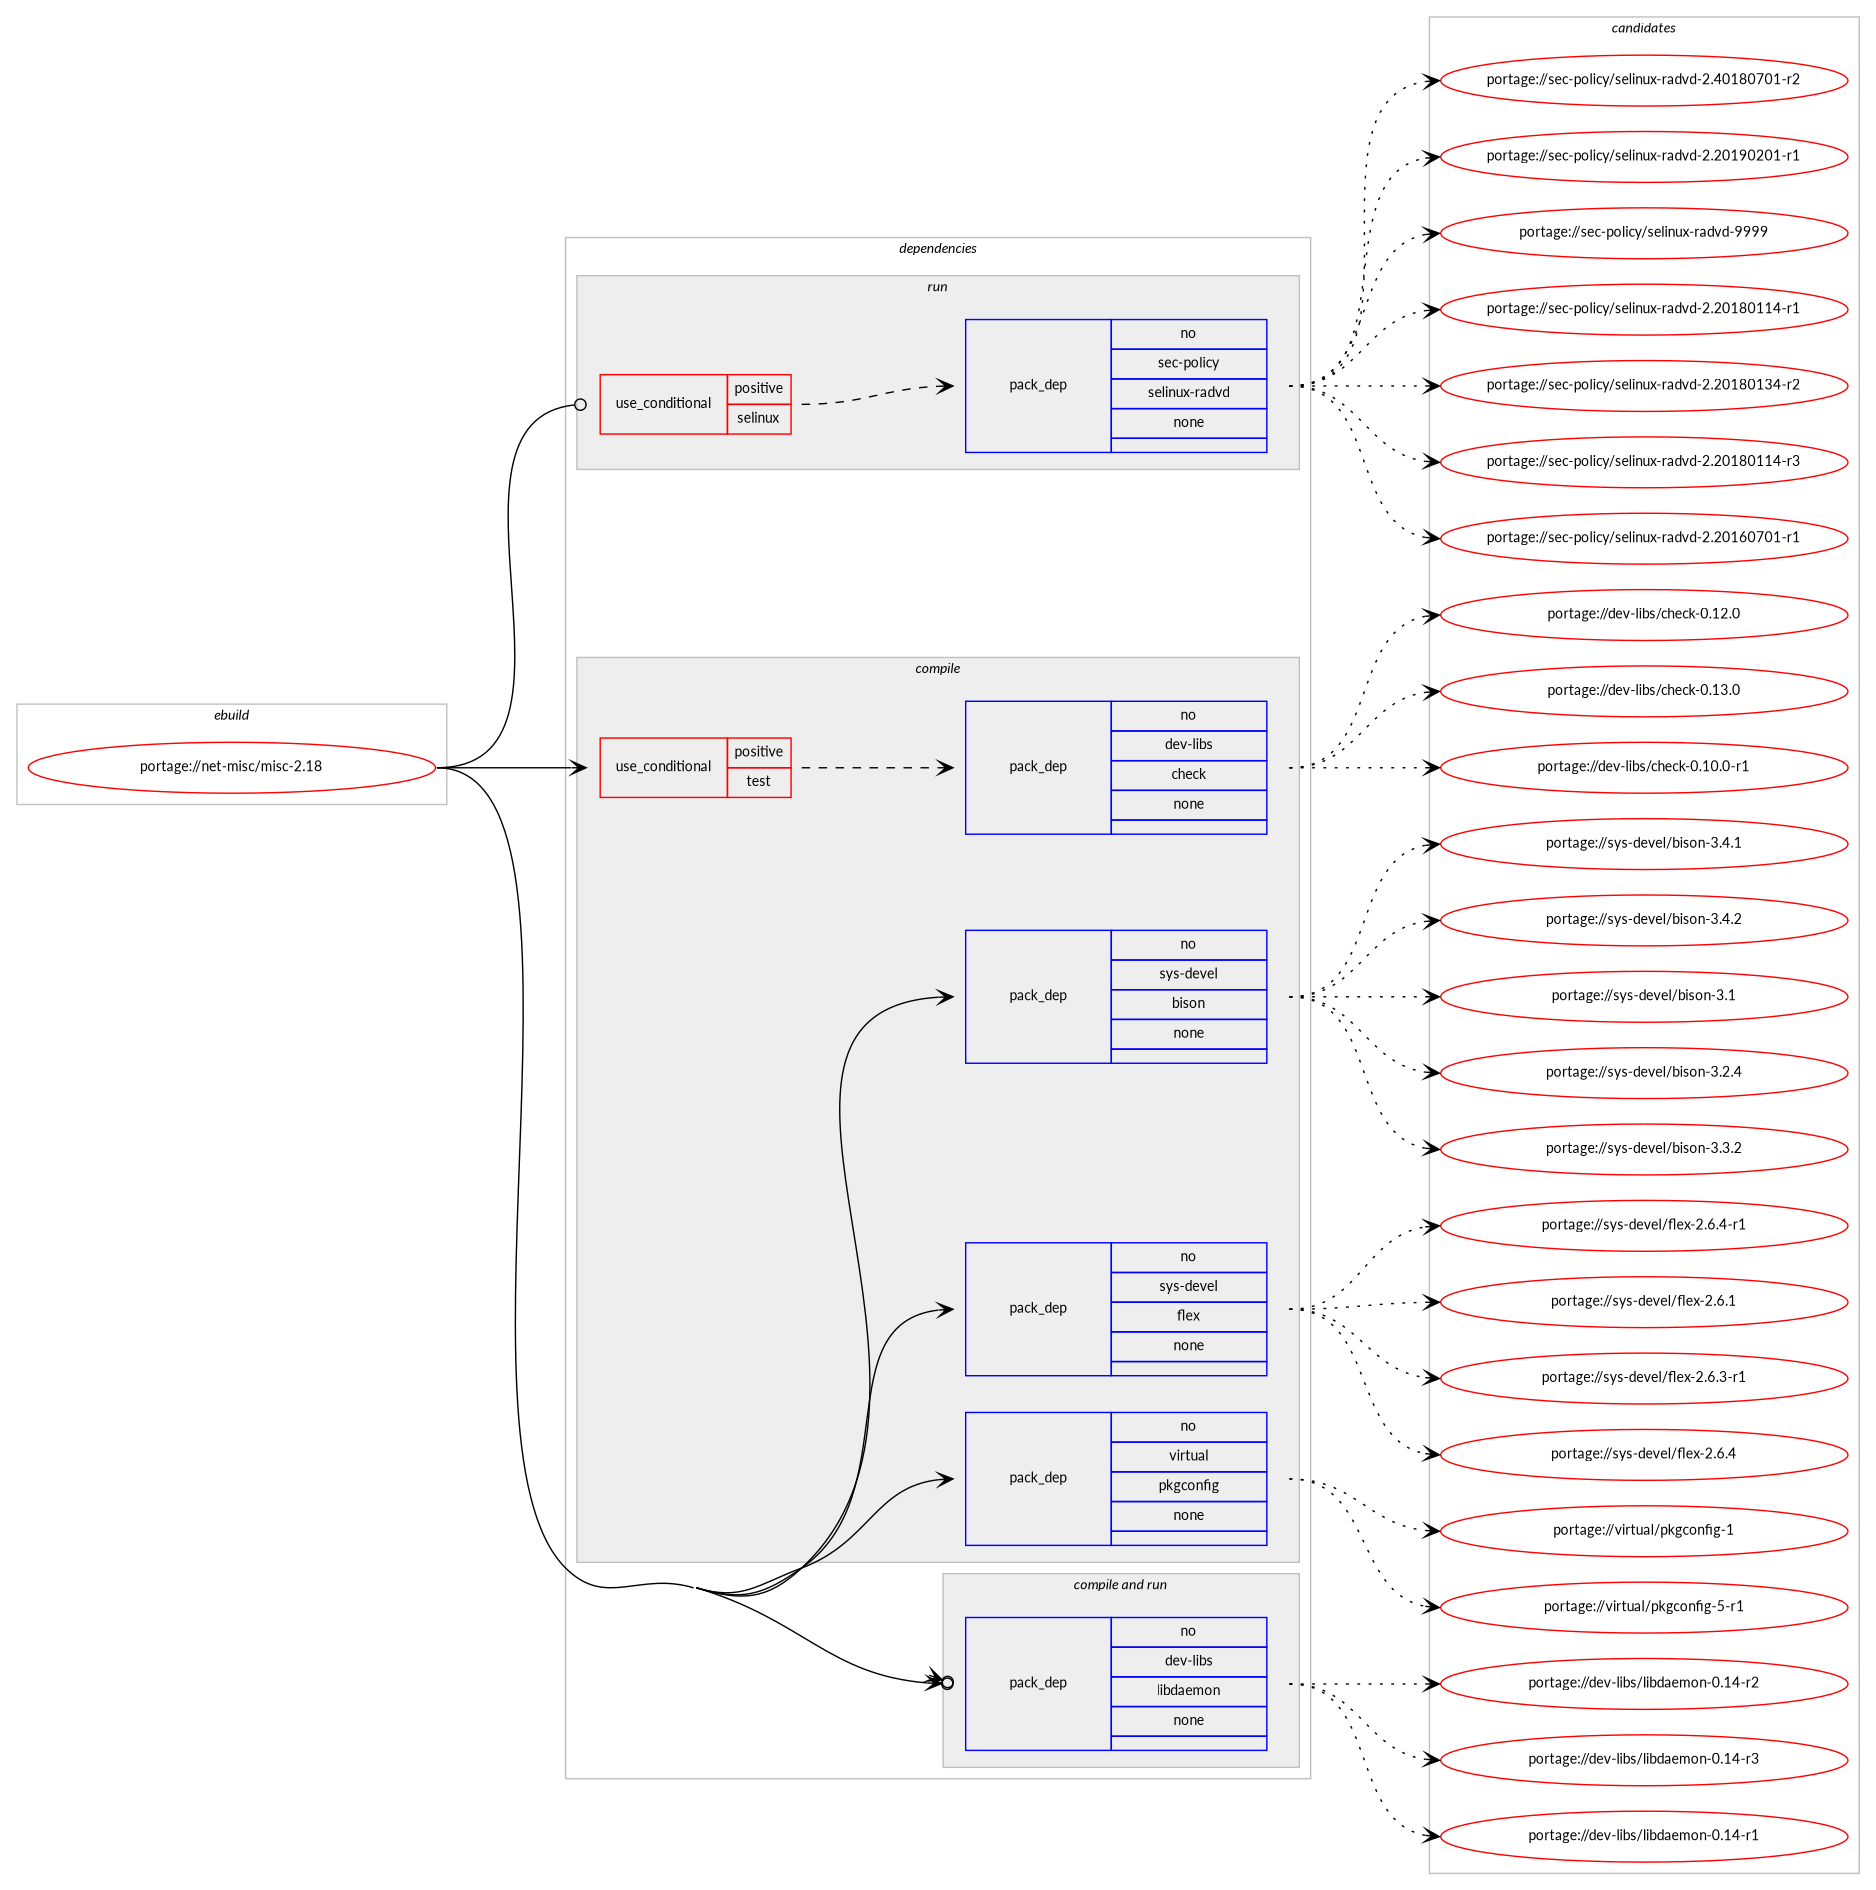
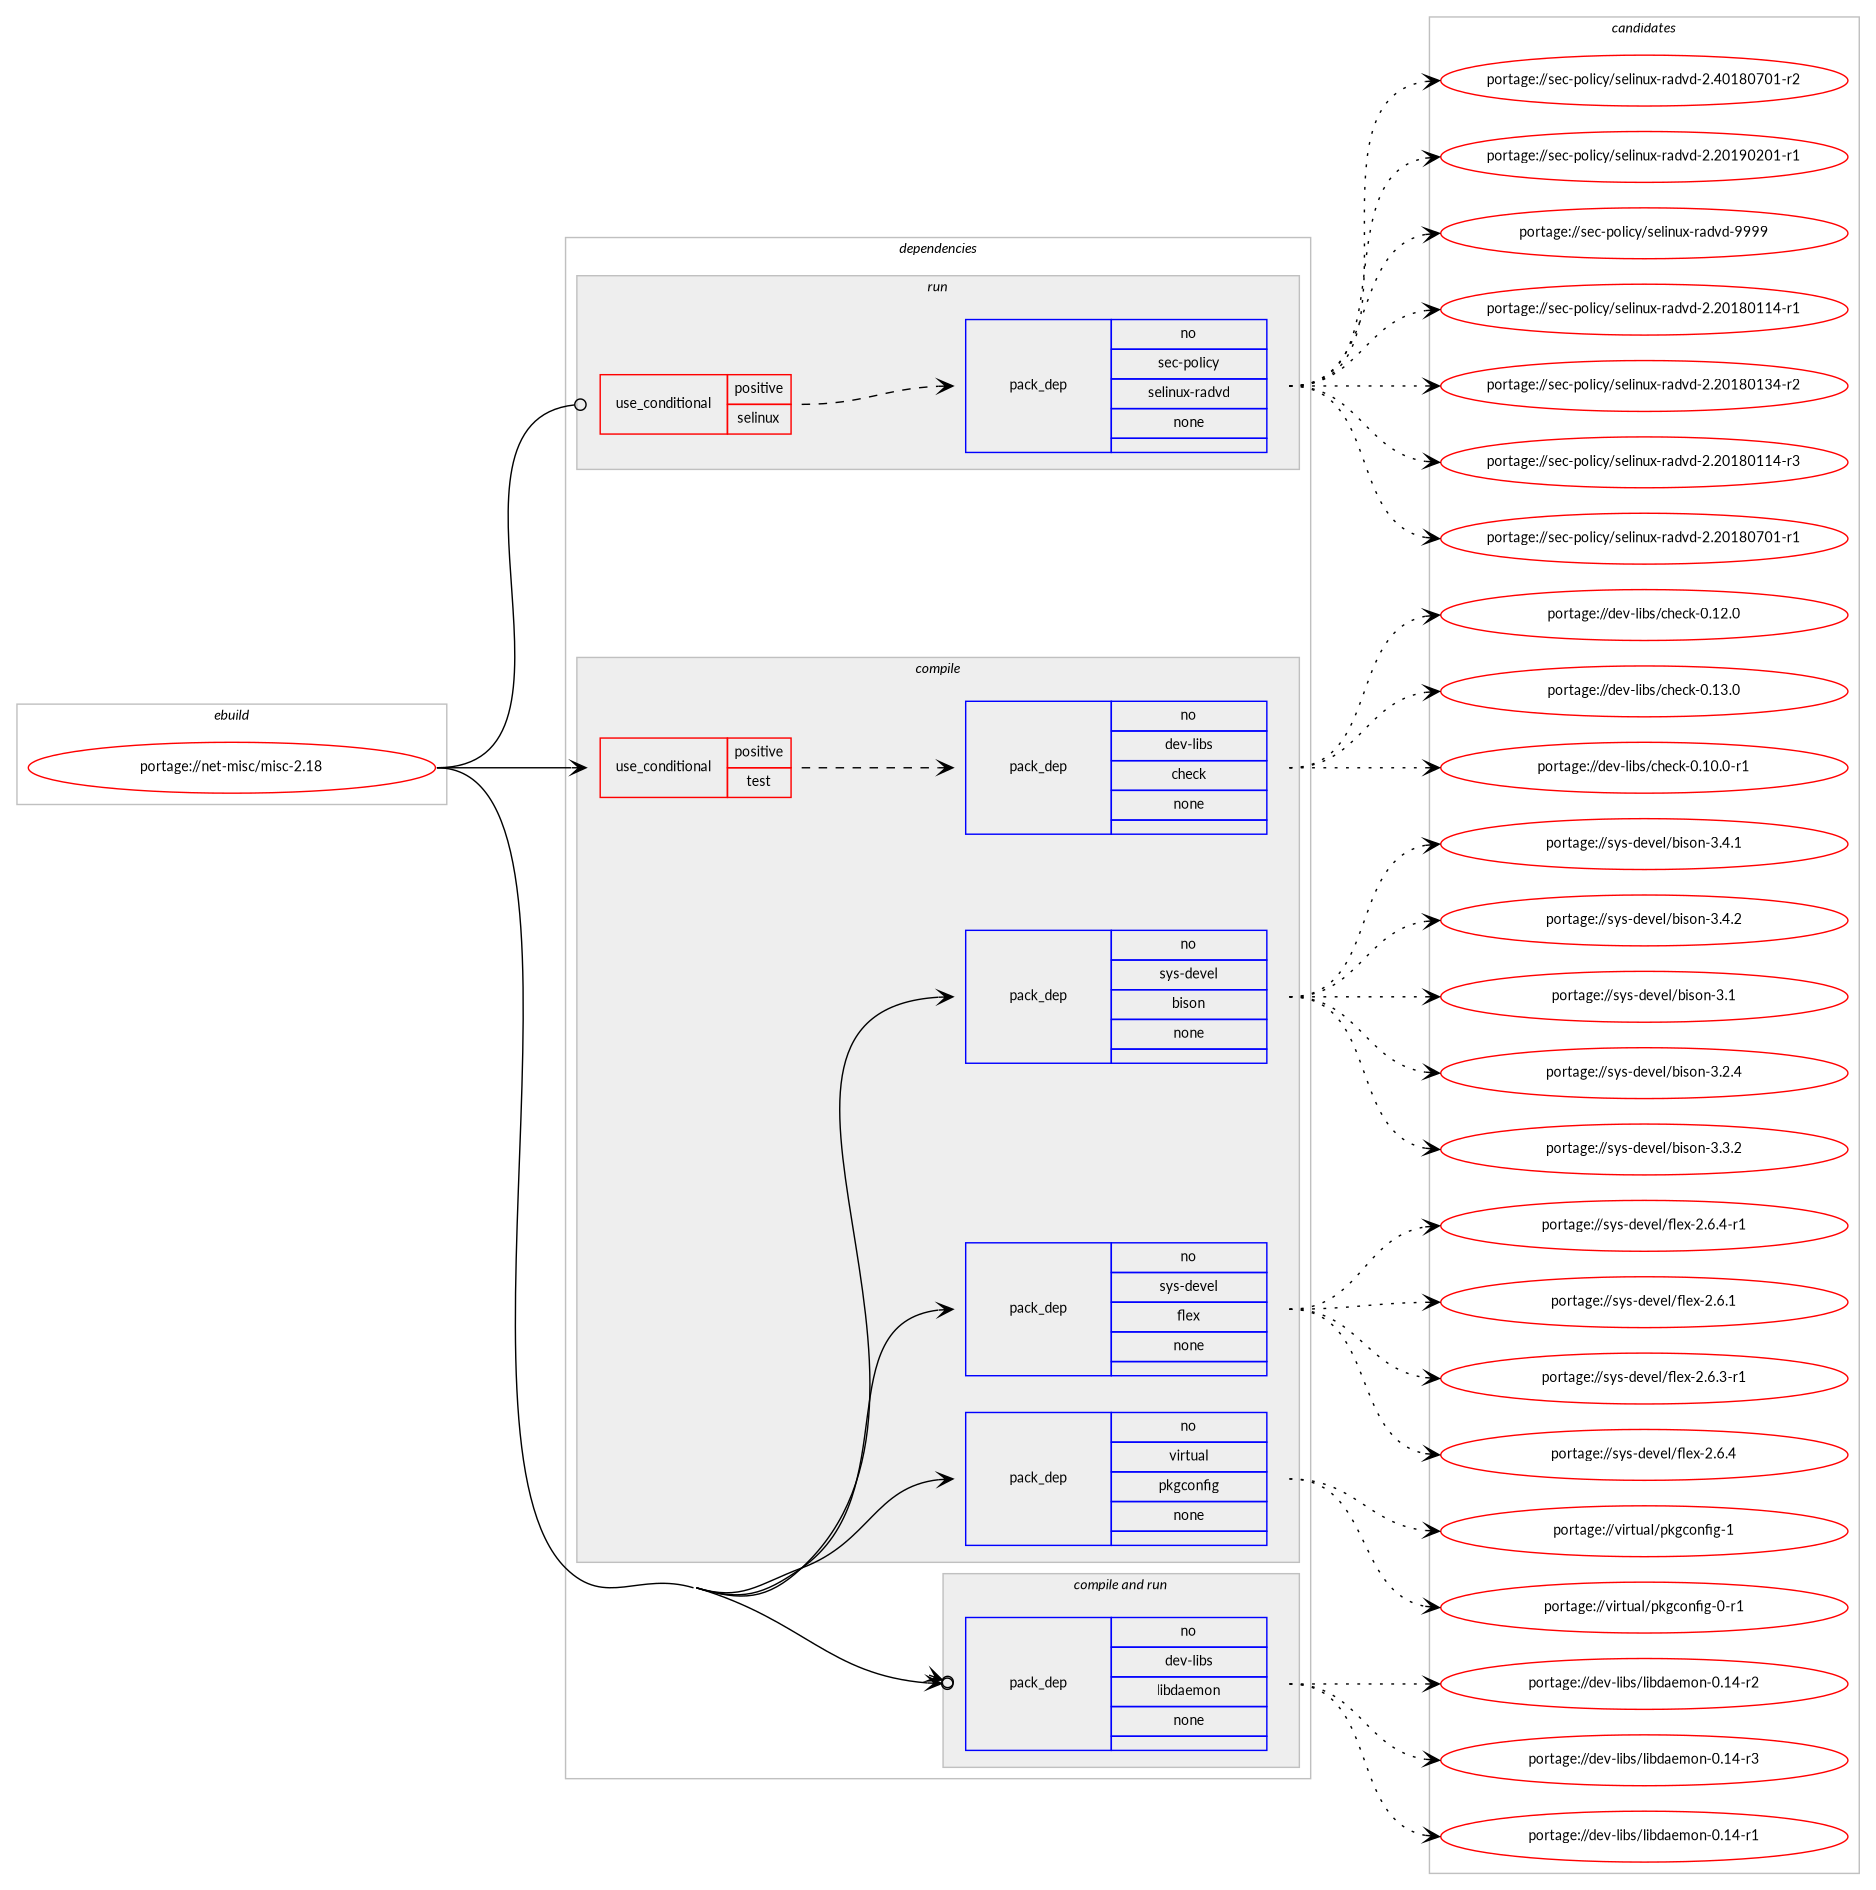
node "portage://sec-policy/selinux-radvd-2.20160701-r1": label "portage://sec-policy/selinux-radvd-2.20160701-r1" -> "portage://sec-policy/selinux-radvd-2.20180701-r1"
node "portage://virtual/pkgconfig-5-r1": label "portage://virtual/pkgconfig-5-r1" -> "portage://virtual/pkgconfig-0-r1"
